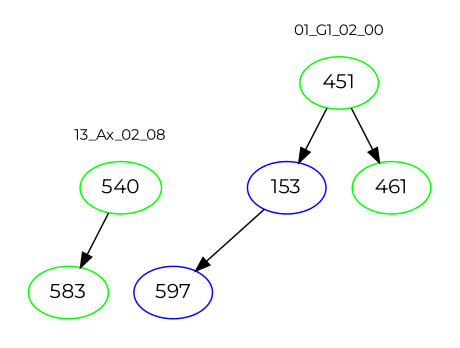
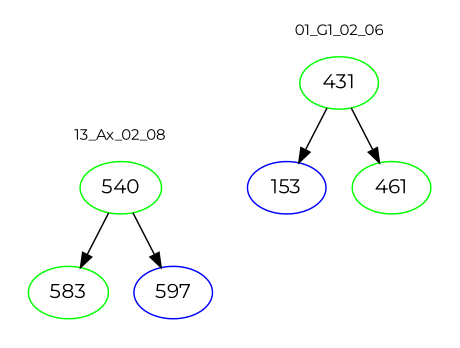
cluster "01_G1_02_00": label "01_G1_02_00" -> "01_G1_02_06"
node "451": label "451" -> "431"
edge "153" -> "597": now "540" -> "597"
